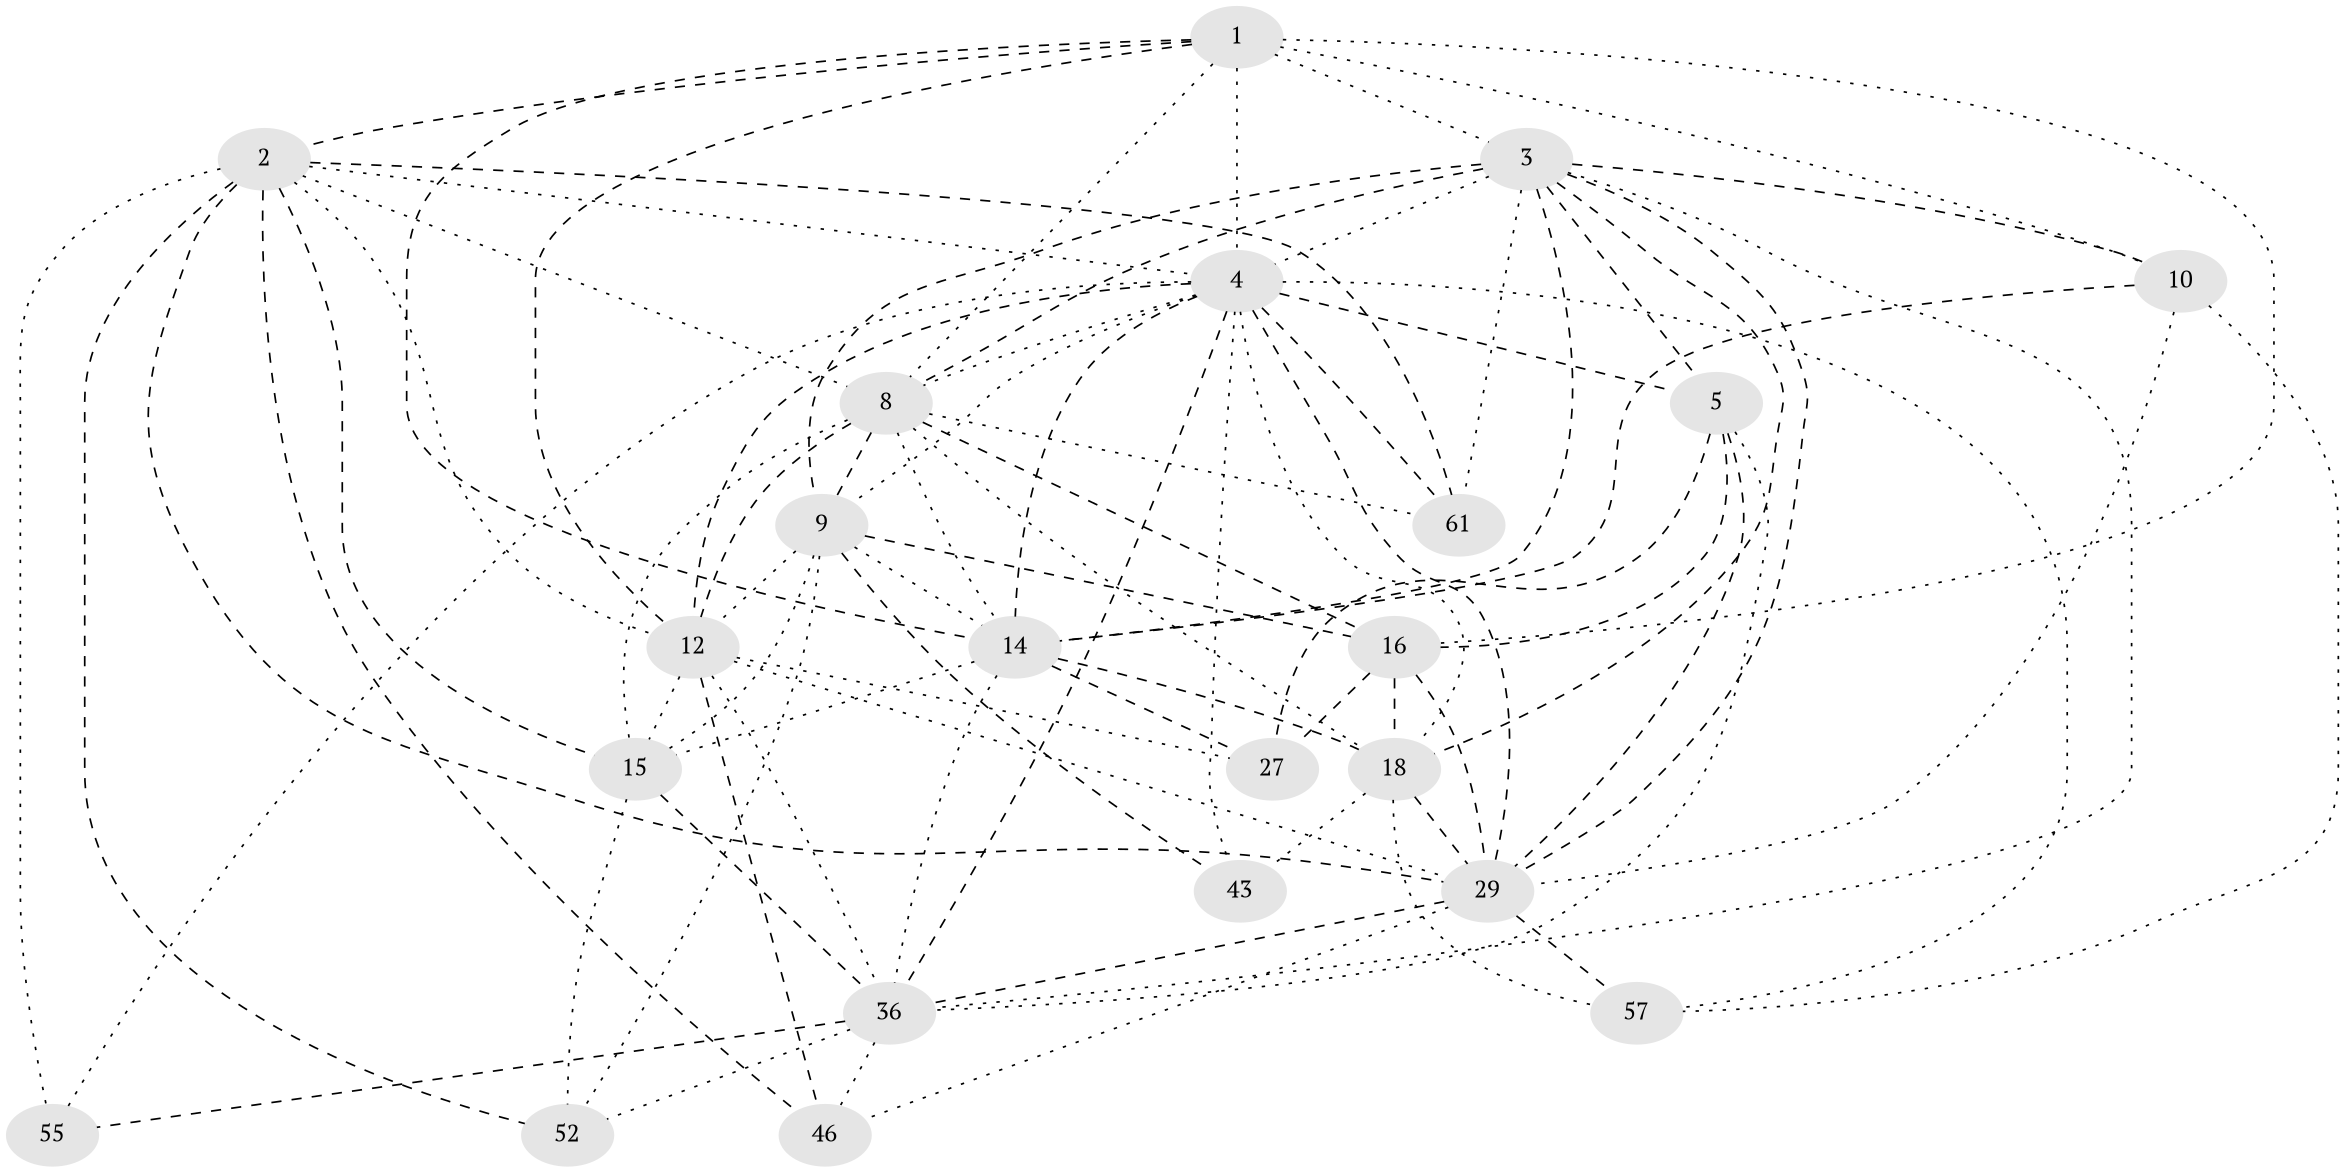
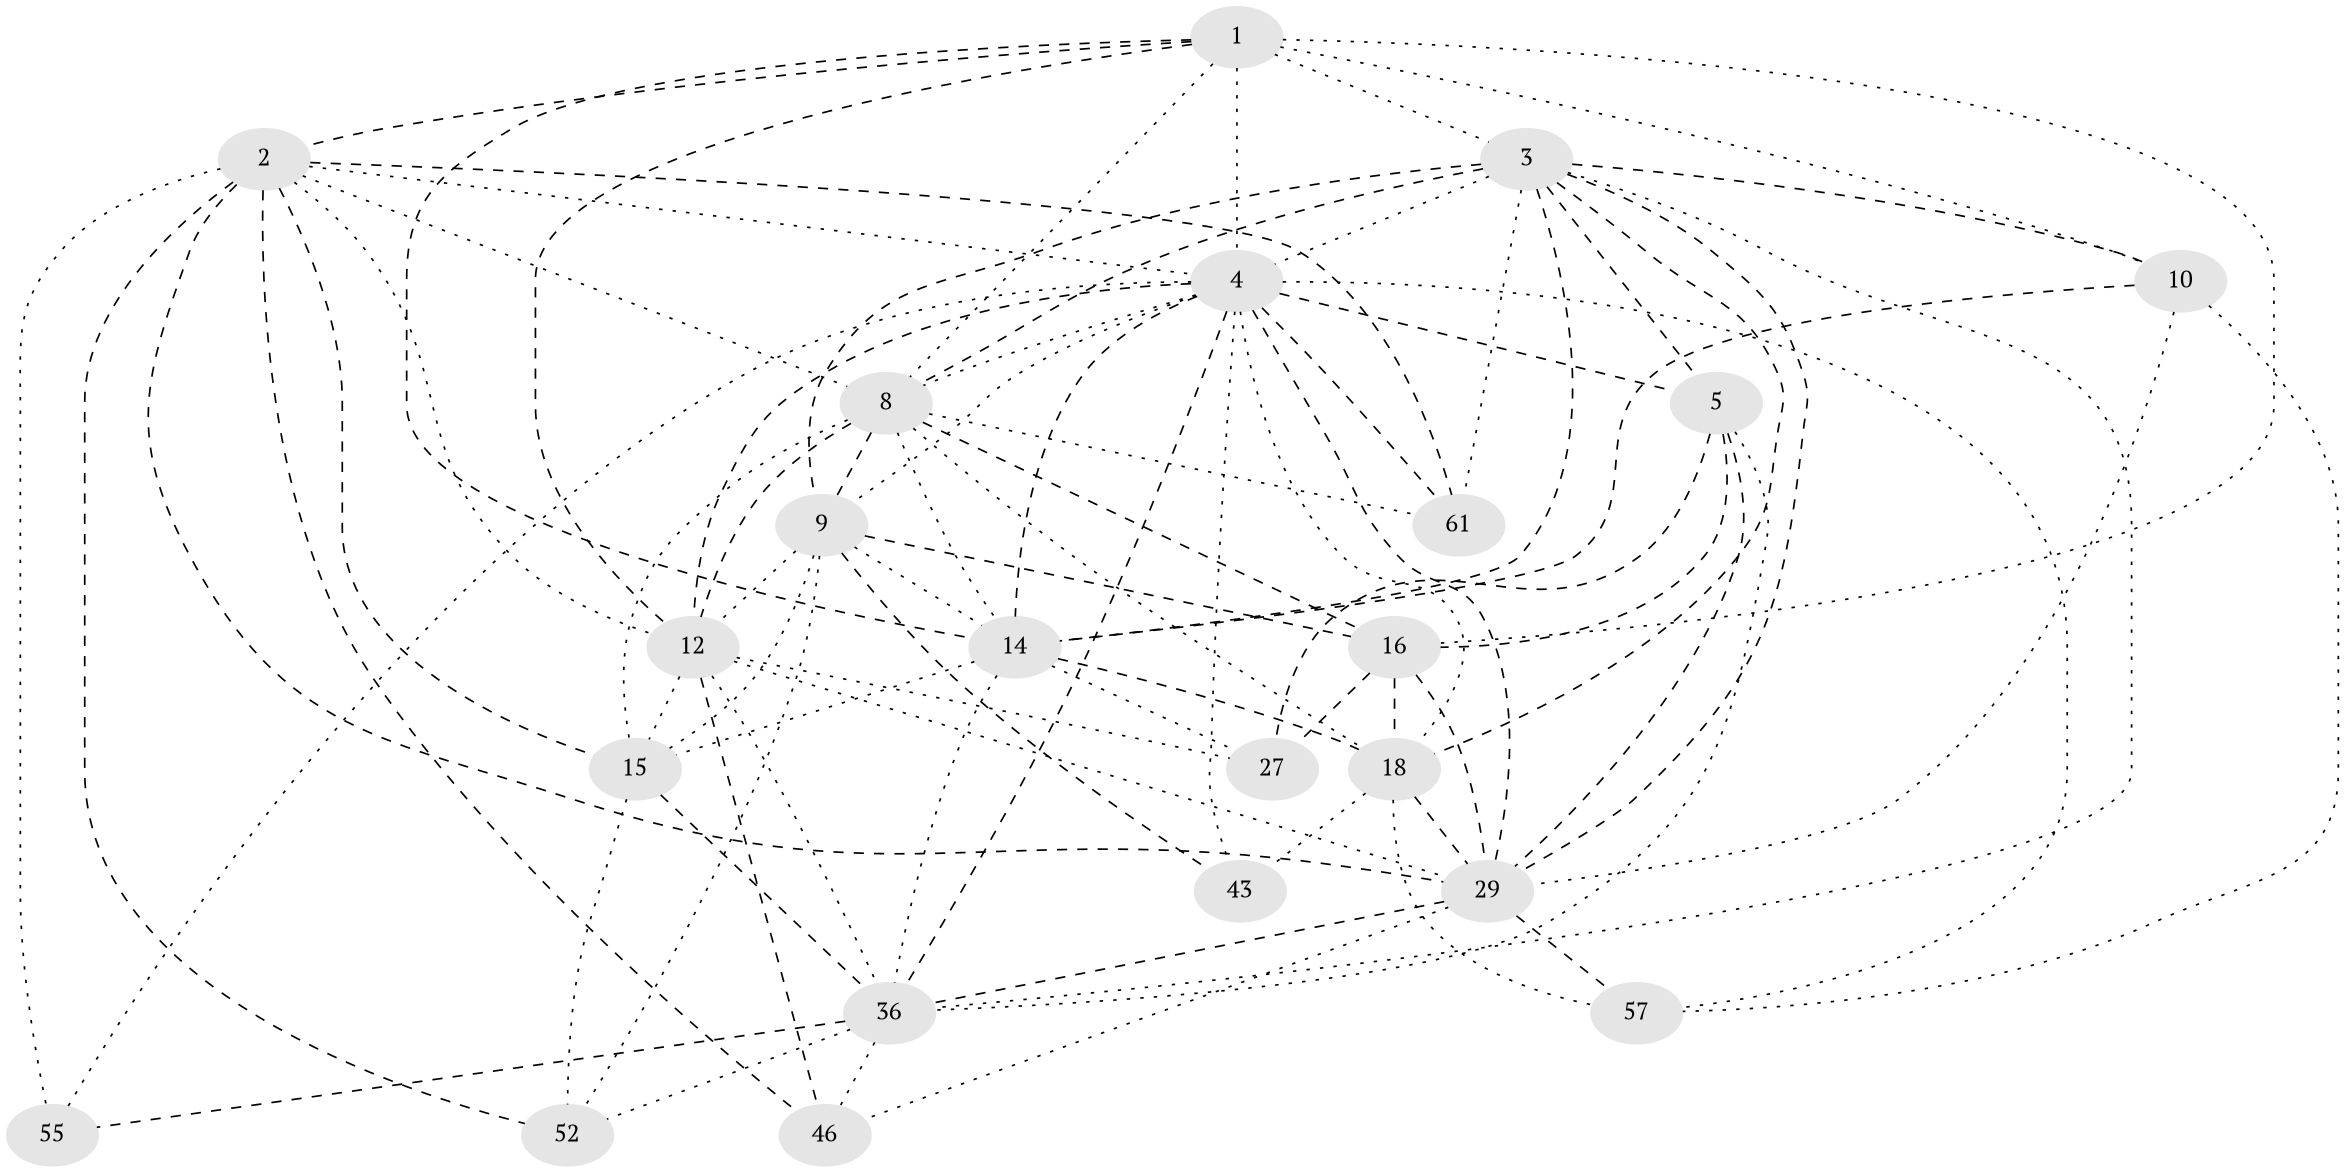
edge "14" -- "27": style dashed -> dotted
